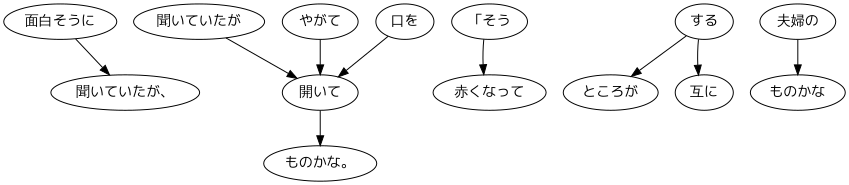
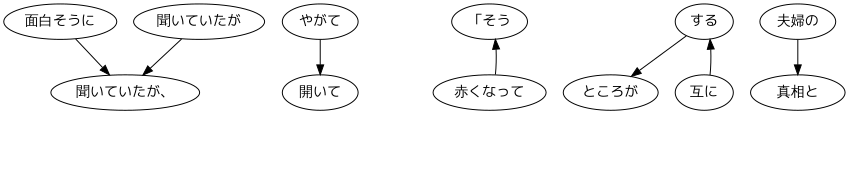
node "口を": removed
edge "「そう" -> "赤くなって": reversed
edge "する" -> "互に": reversed
edge "聞いていたが" -> "開いて": now "聞いていたが" -> "聞いていたが、"
node "ものかな": label "ものかな" -> "真相と"
node "ものかな。": removed
